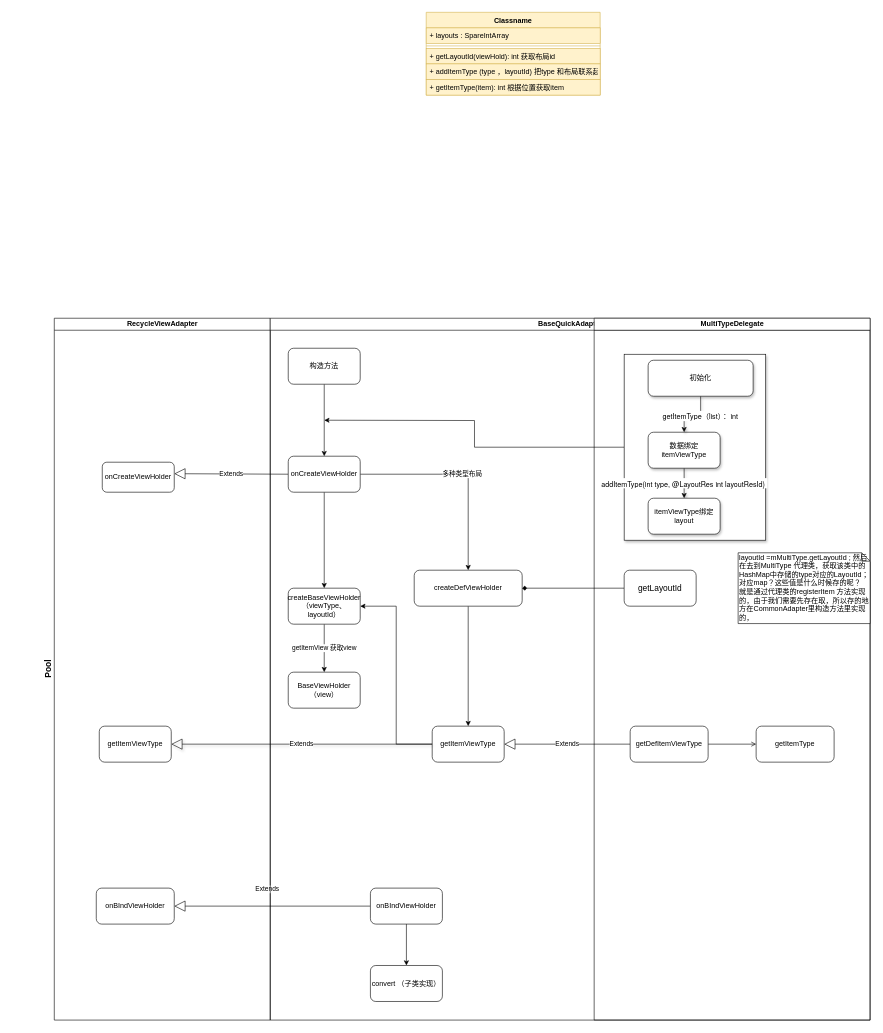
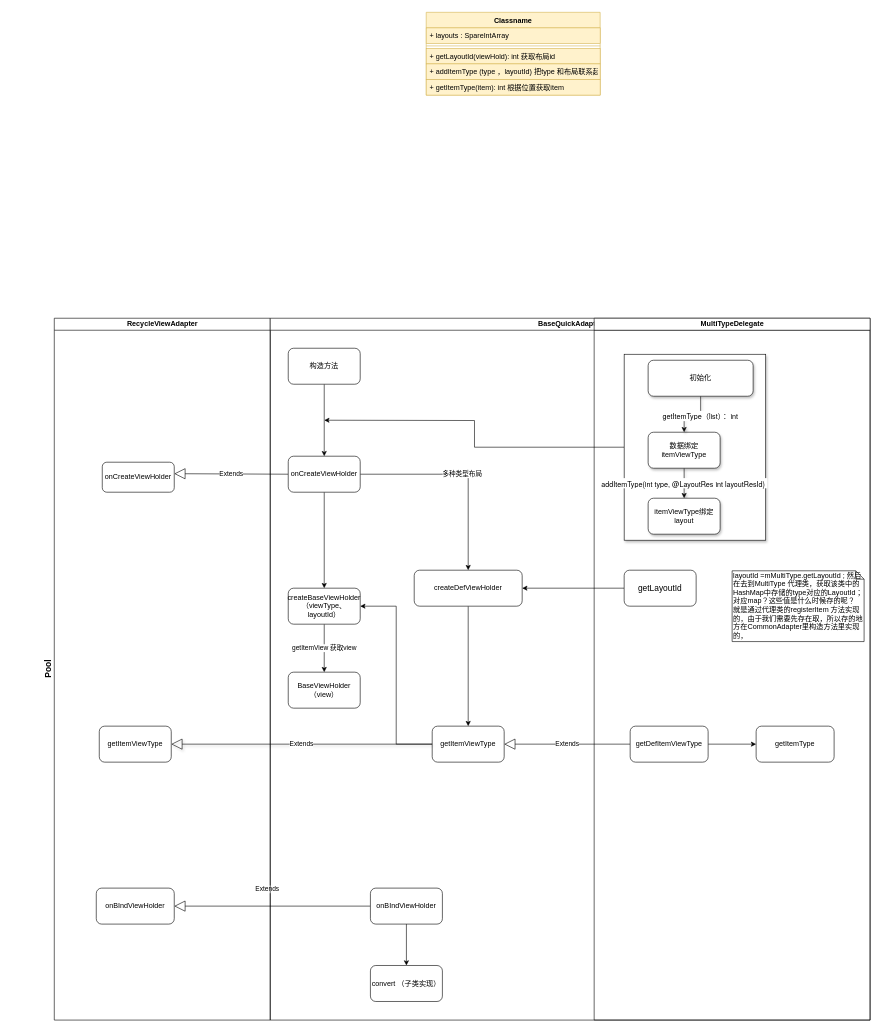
edge "getLayoutId" -> "createDefViewHolder": arrowhead diamond -> classic
node "layoutId =mMultiType.getLayoutId ; 然后在去到MultiType 代理类，获取该类中的HashMap中存储的type对应的LayoutId； 对应map？这些值是什么时候存的呢？ 就是通过代理类的registerItem 方法实现的，由于我们需要先存在取，所以存的地方在CommonAdapter里构造方法里实现的，": moved (804, 588) -> (798, 606)
edge "getDefItemViewType" -> "getItemType": arrowhead open -> classic
